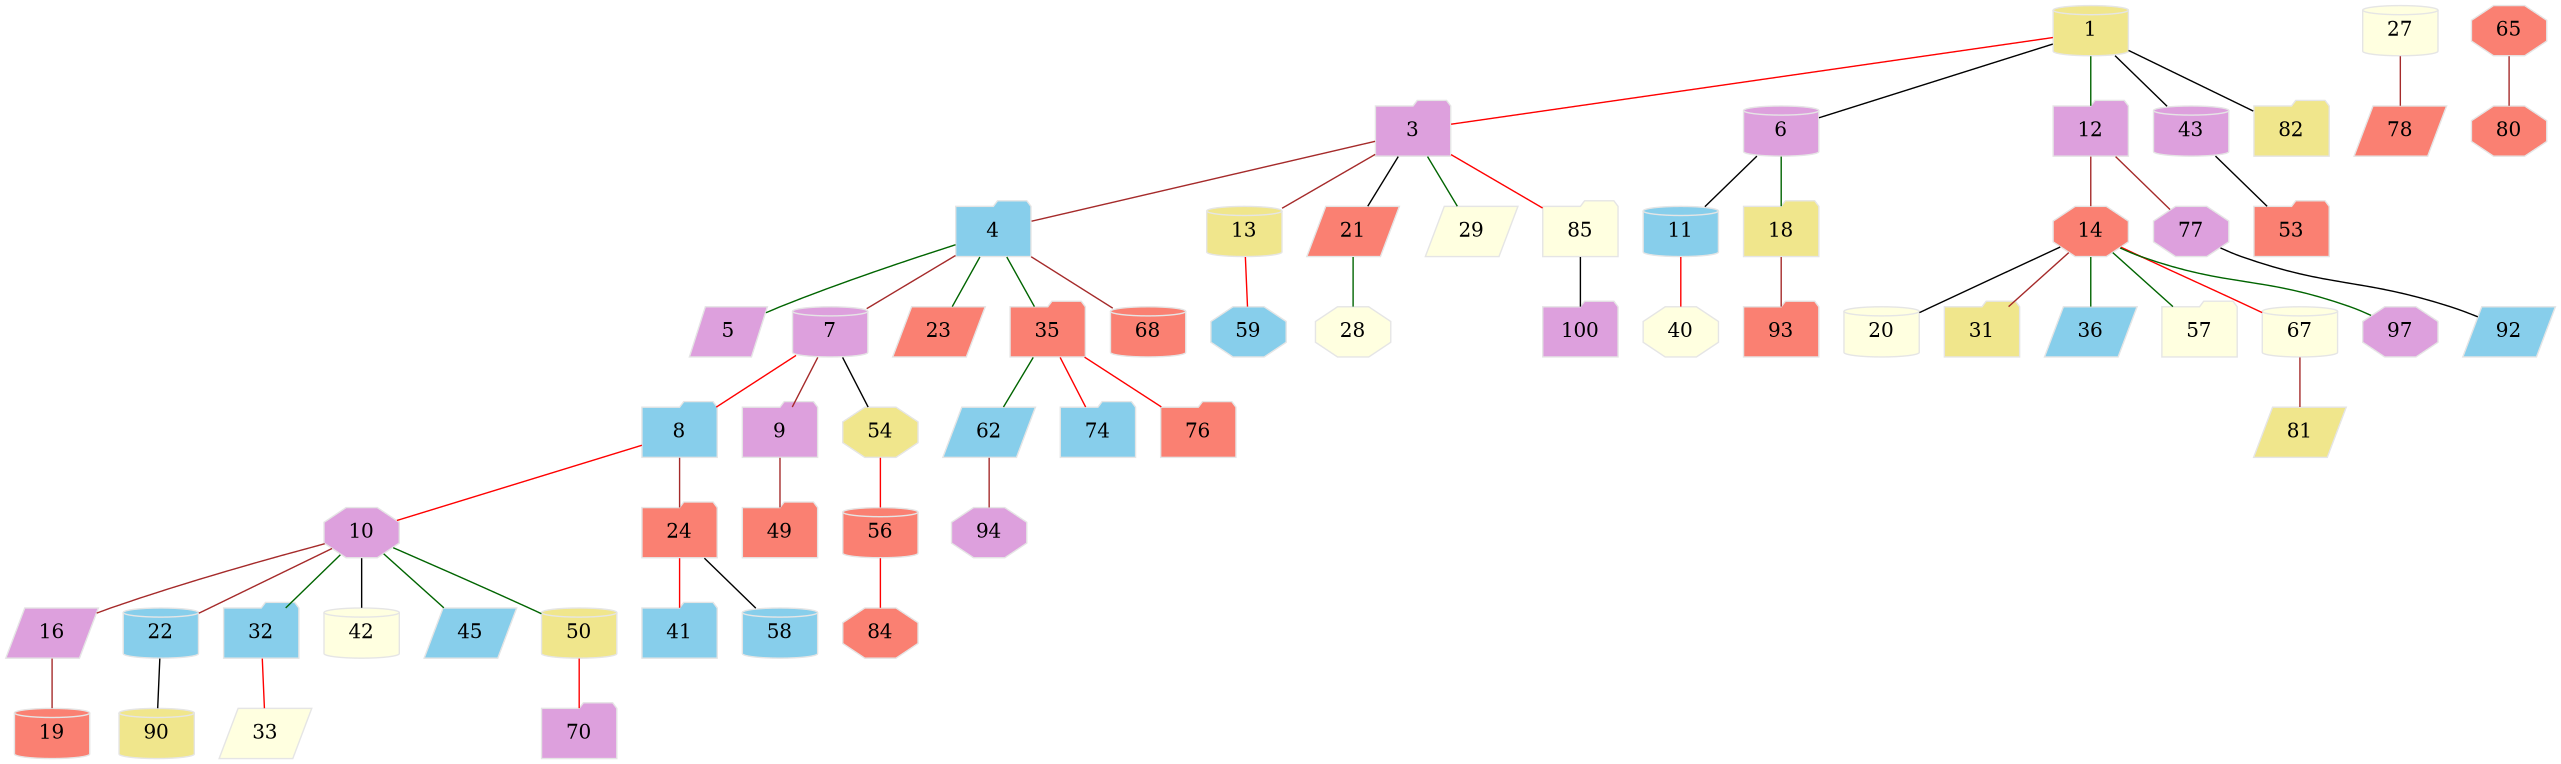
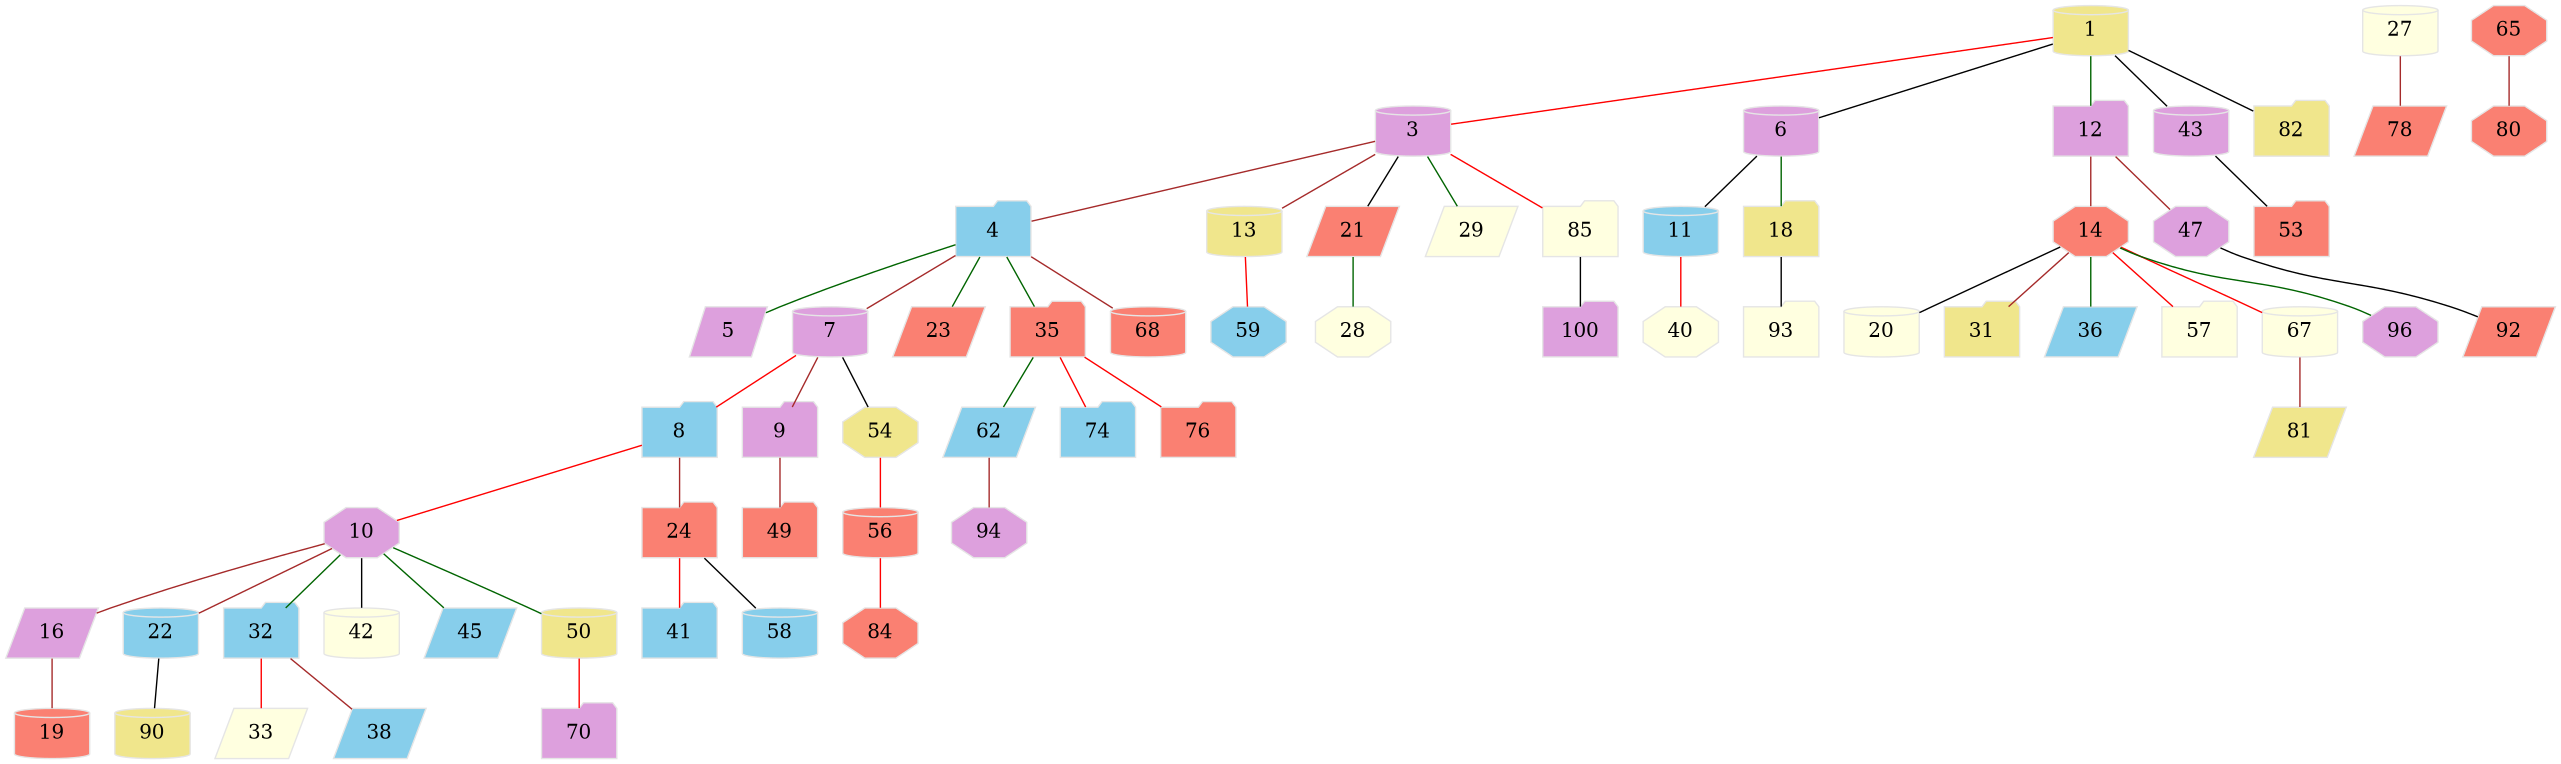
node "3": shape folder -> cylinder
node "77": label "77" -> "47"
edge "14" -- "57": color darkgreen -> red
edge "18" -- "93": color brown -> black
node "93": fillcolor salmon -> lightyellow
node "97": label "97" -> "96"
node "92": fillcolor skyblue -> salmon
node "38": added
